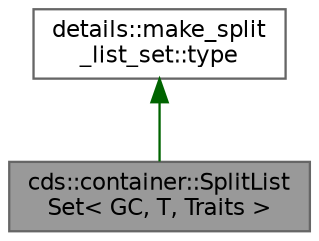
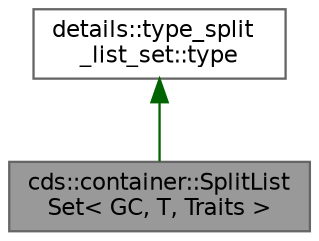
node "details::make_split _list_set::type": label "details::make_split _list_set::type" -> "details::type_split _list_set::type"
